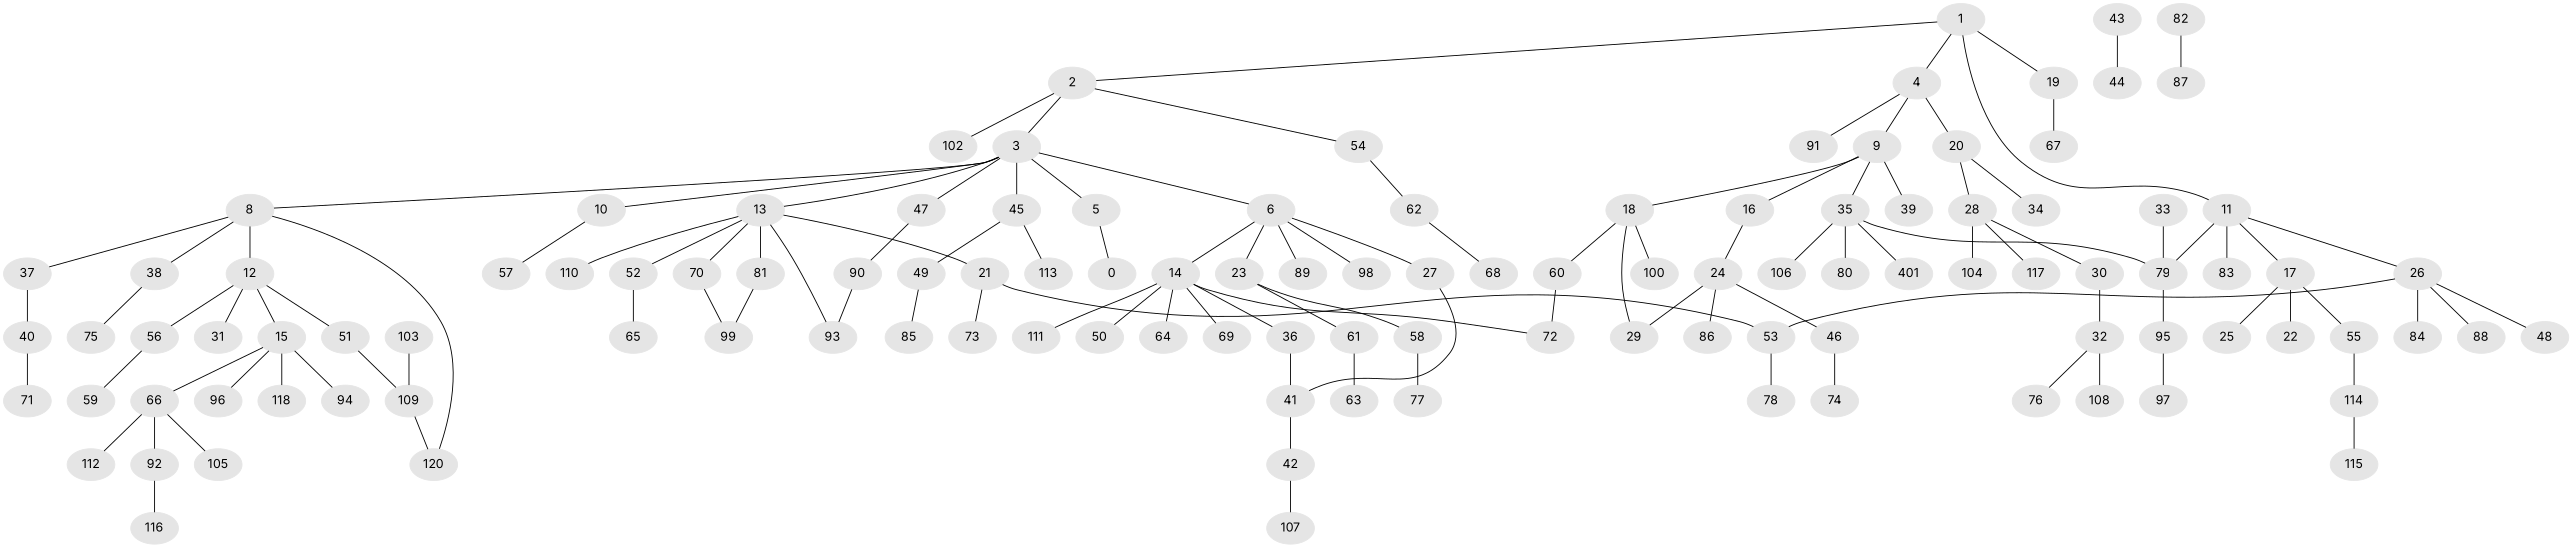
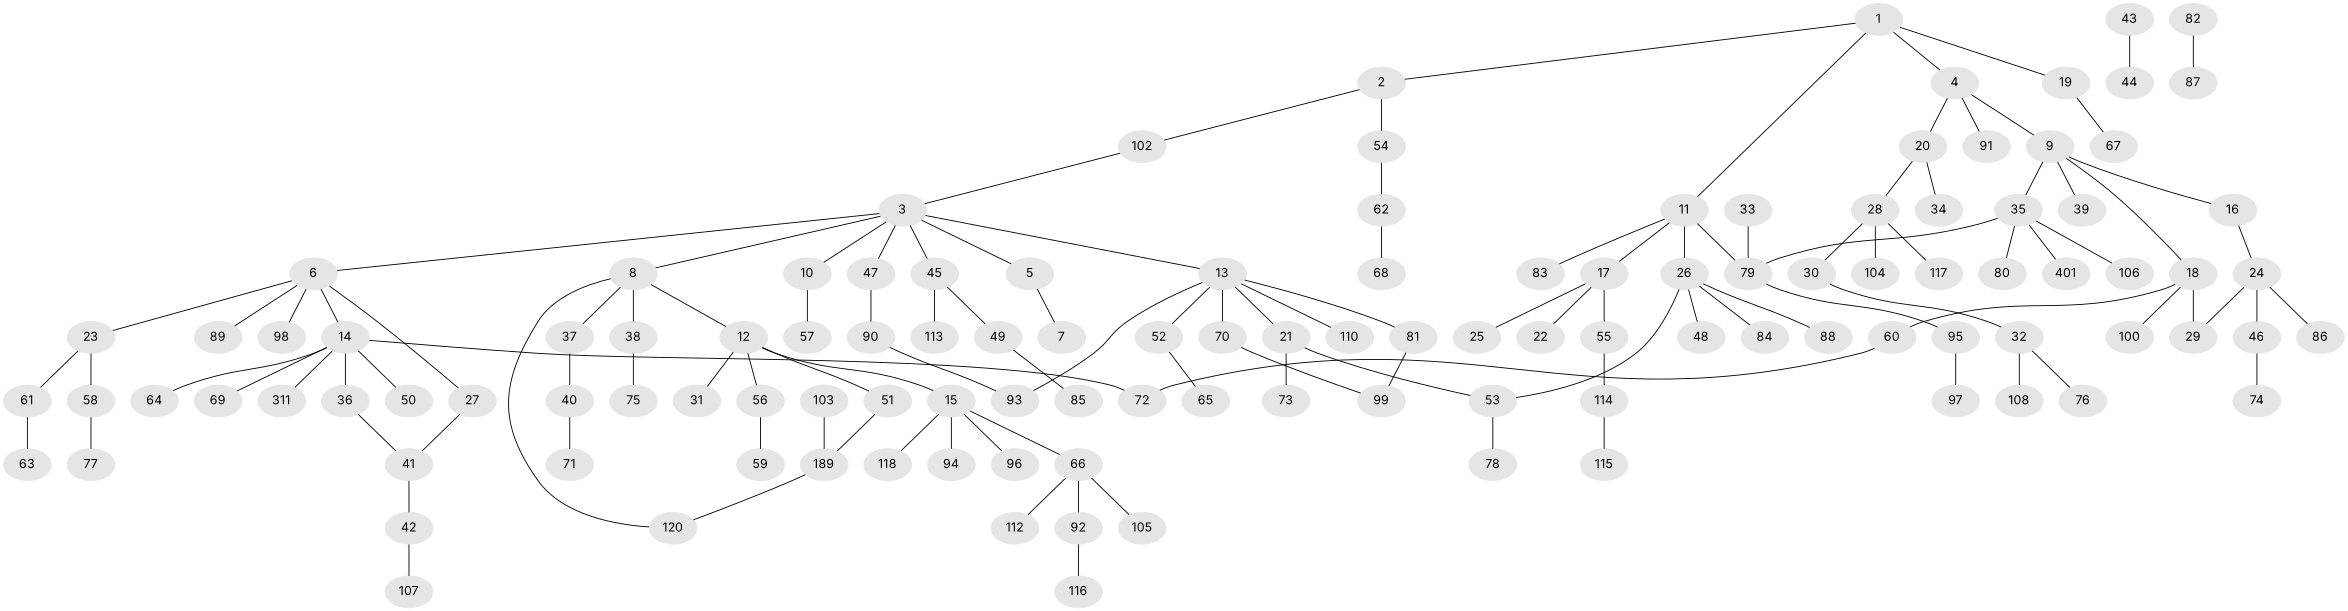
edge "2" -- "3": now "102" -- "3"
node "0": label "0" -> "7"
node "111": label "111" -> "311"
node "109": label "109" -> "189"
